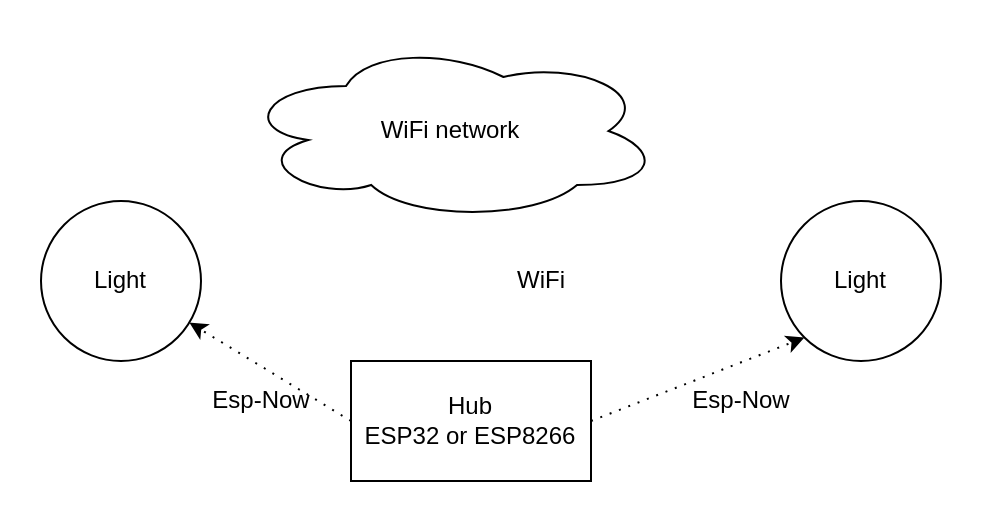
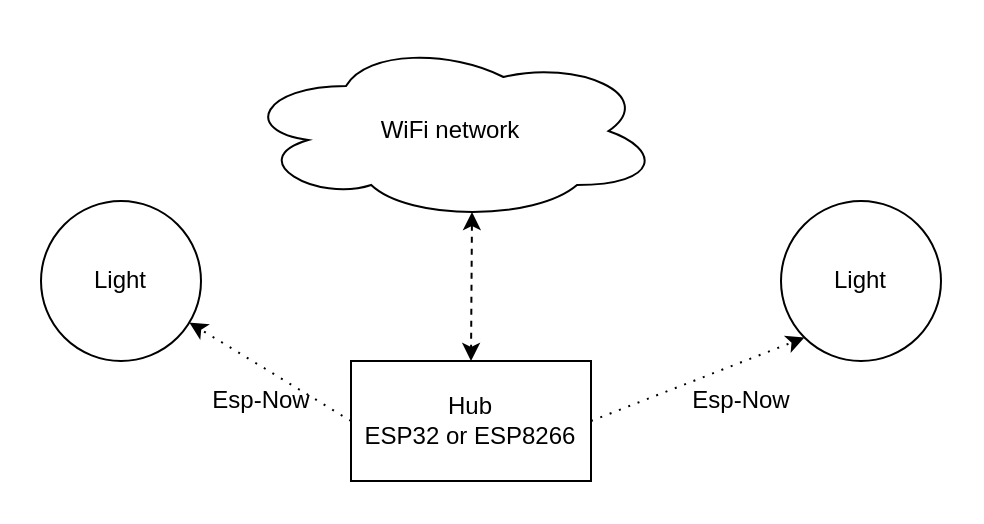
node "WiFi": removed
edge "WiFi network" -- "Hub ESP32 or ESP8266": added
